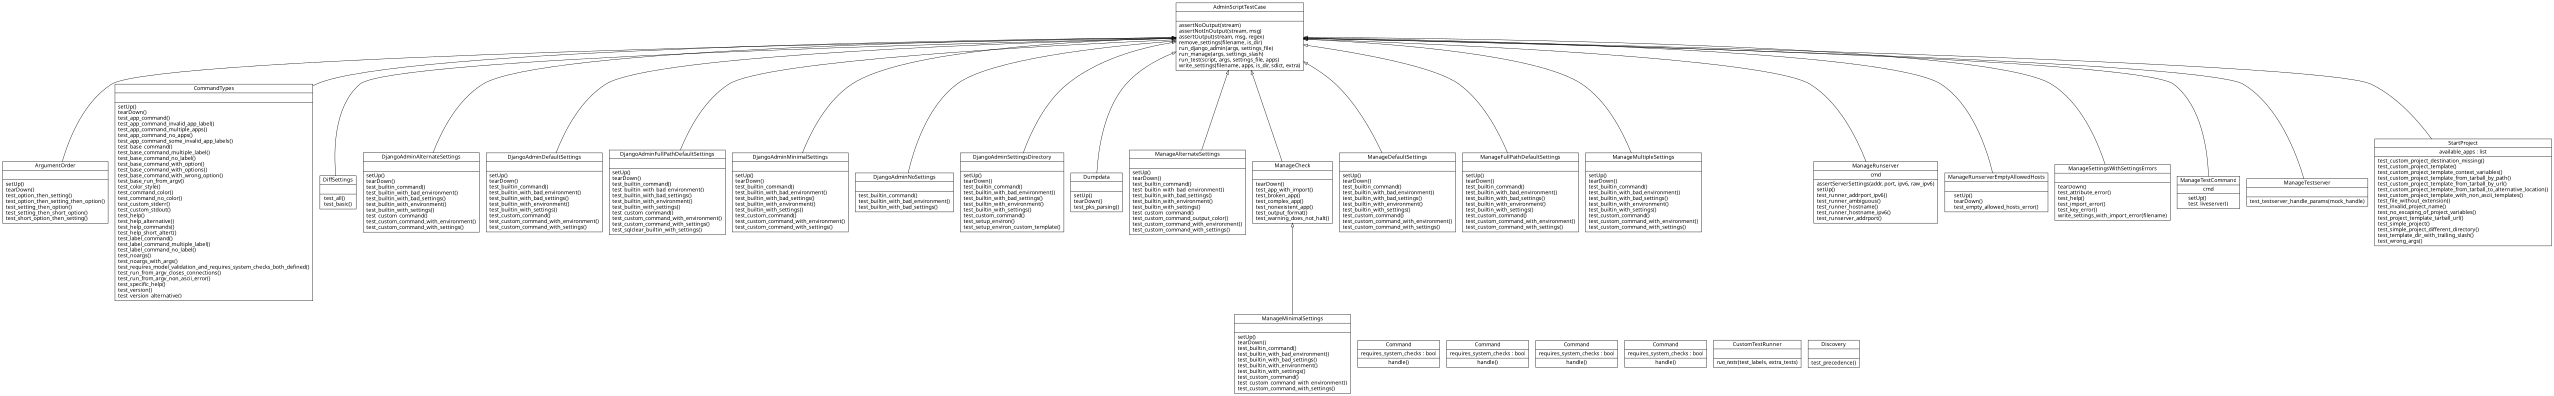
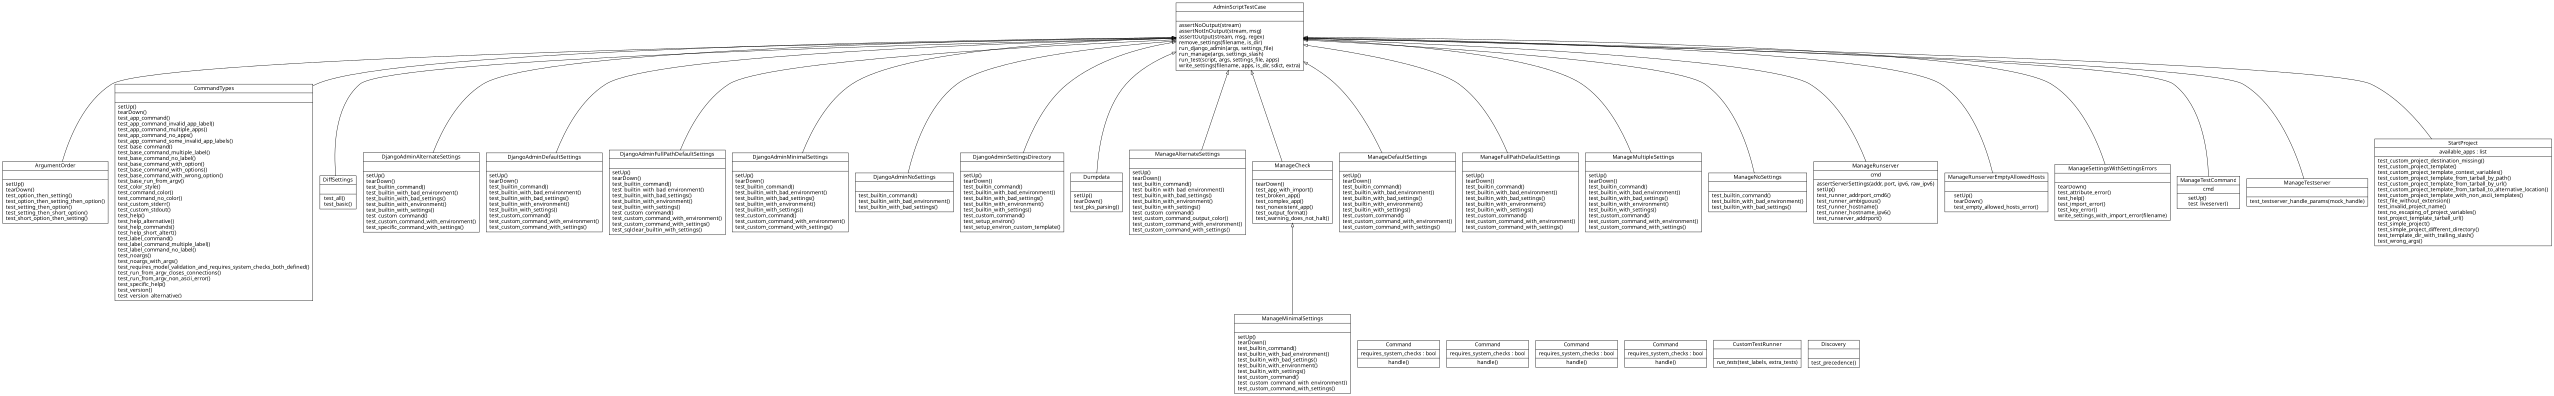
node "ManageNoSettings": added
node "ManageRunserver": text "test_runner_addrport_ipv6()" -> "test_runner_addrport_cmd6()"
node "DjangoAdminAlternateSettings": text "test_custom_command_with_settings()" -> "test_specific_command_with_settings()"
